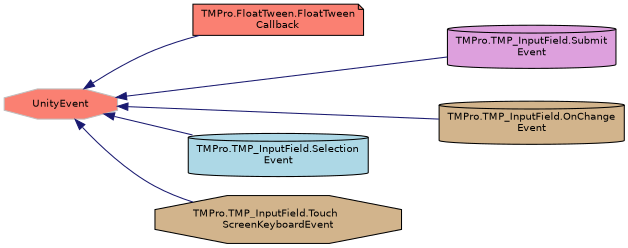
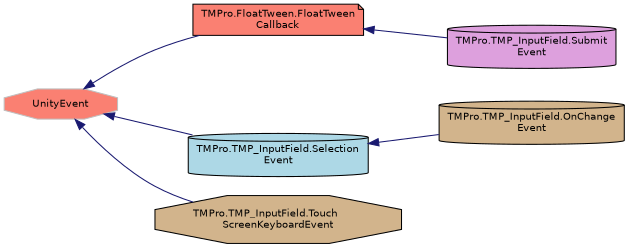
edge "TMPro.TMP_InputField.Submit Event" -> "UnityEvent": now "TMPro.TMP_InputField.Submit Event" -> "TMPro.FloatTween.FloatTween Callback"
edge "TMPro.TMP_InputField.OnChange Event" -> "UnityEvent": now "TMPro.TMP_InputField.OnChange Event" -> "TMPro.TMP_InputField.Selection Event"
